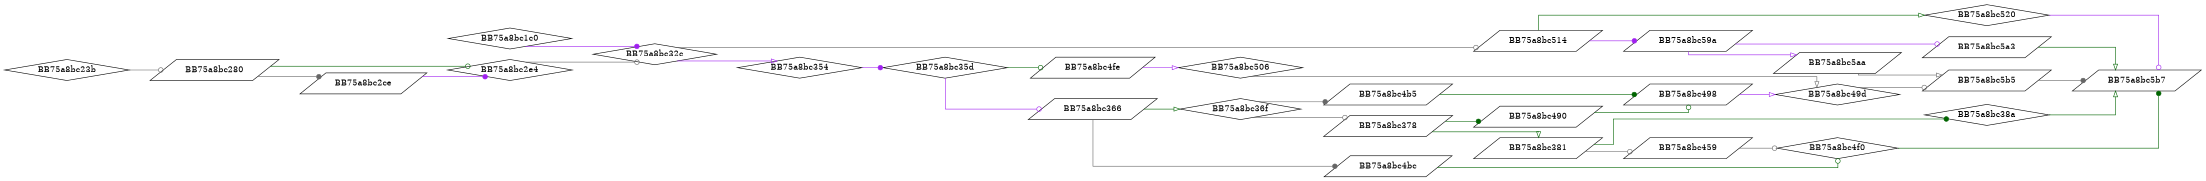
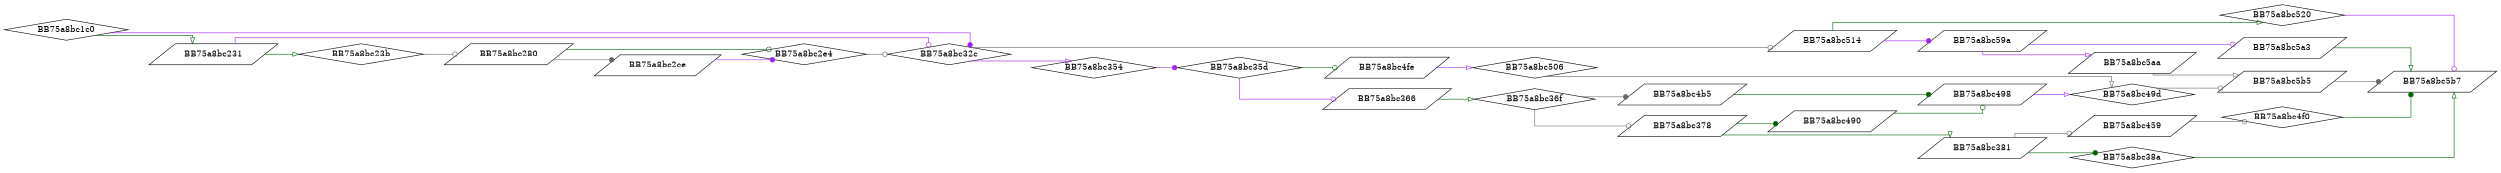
node "BB75a8bc231": added
node "BB75a8bc4bc": removed
